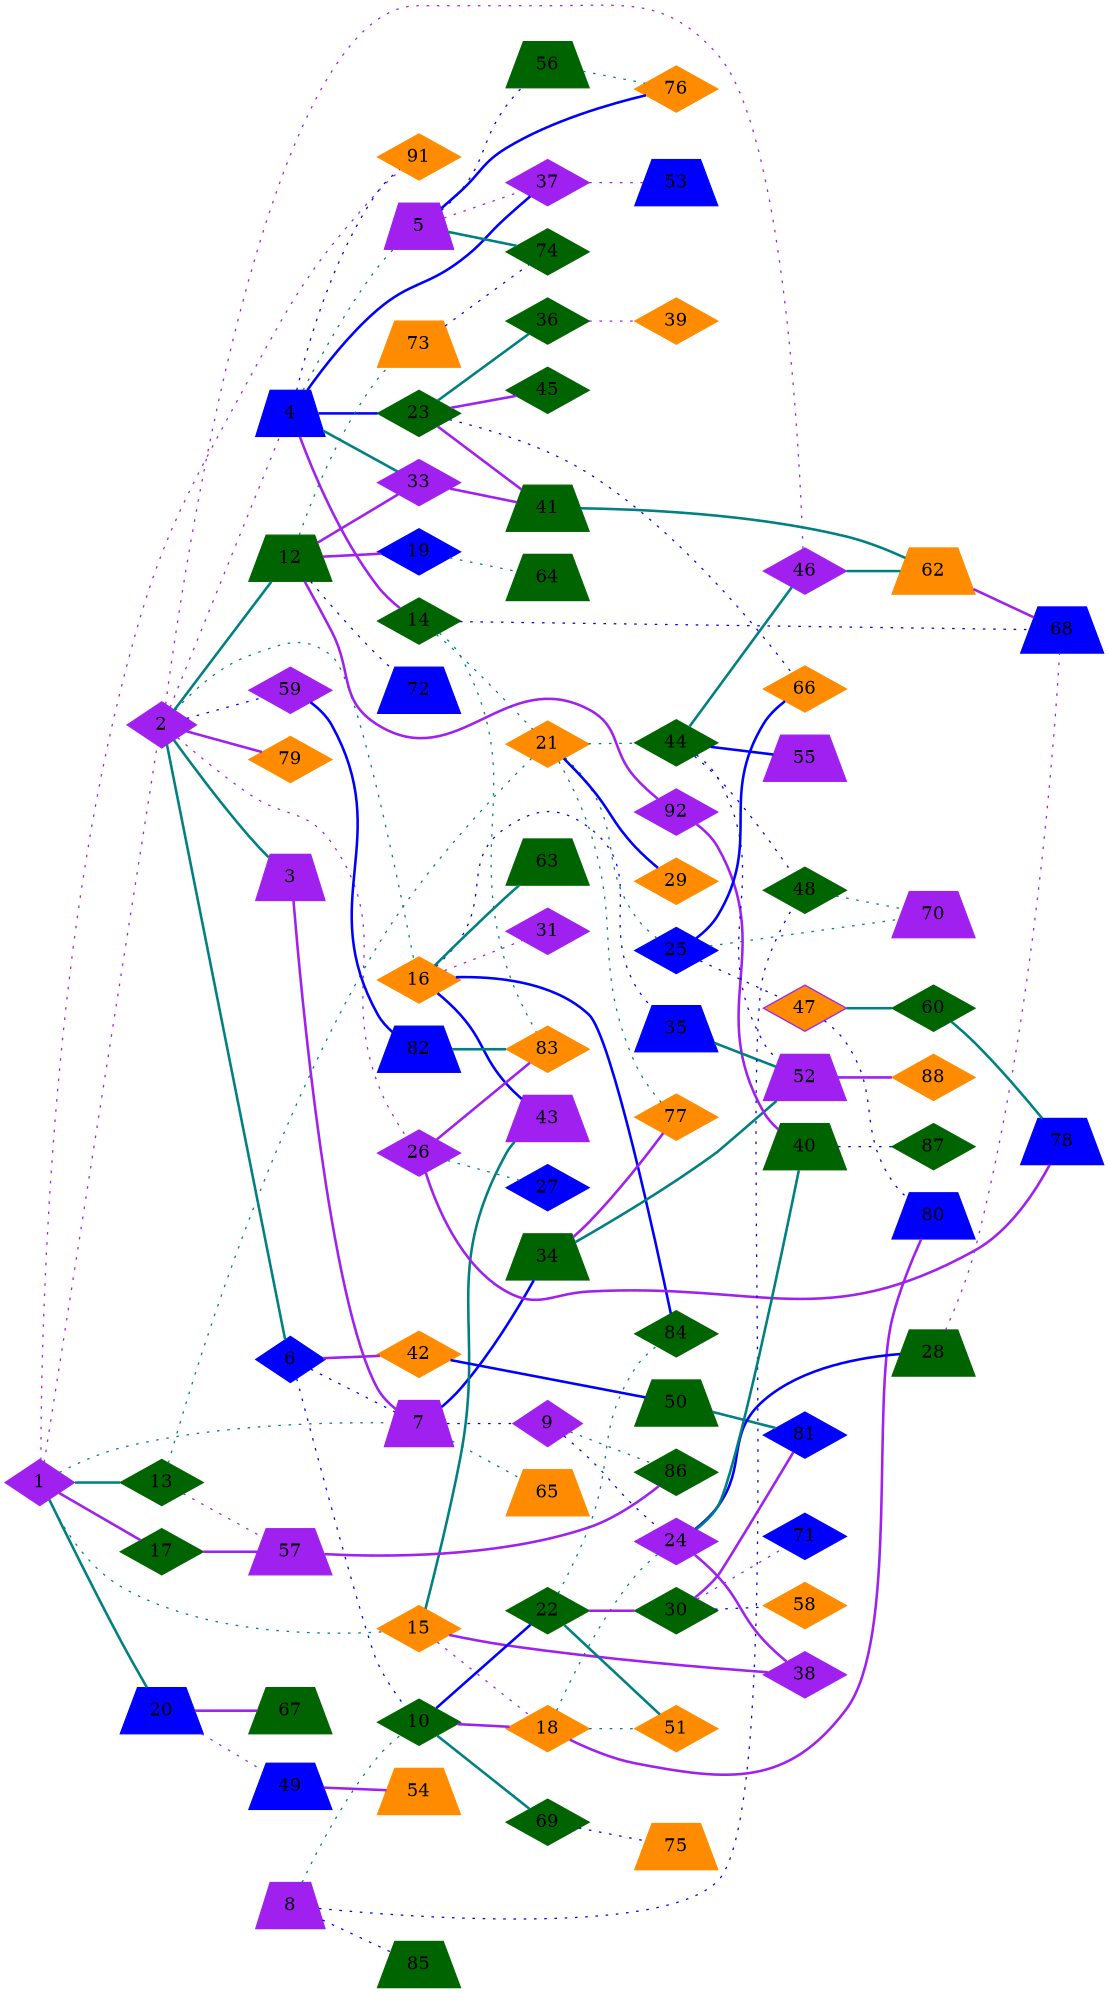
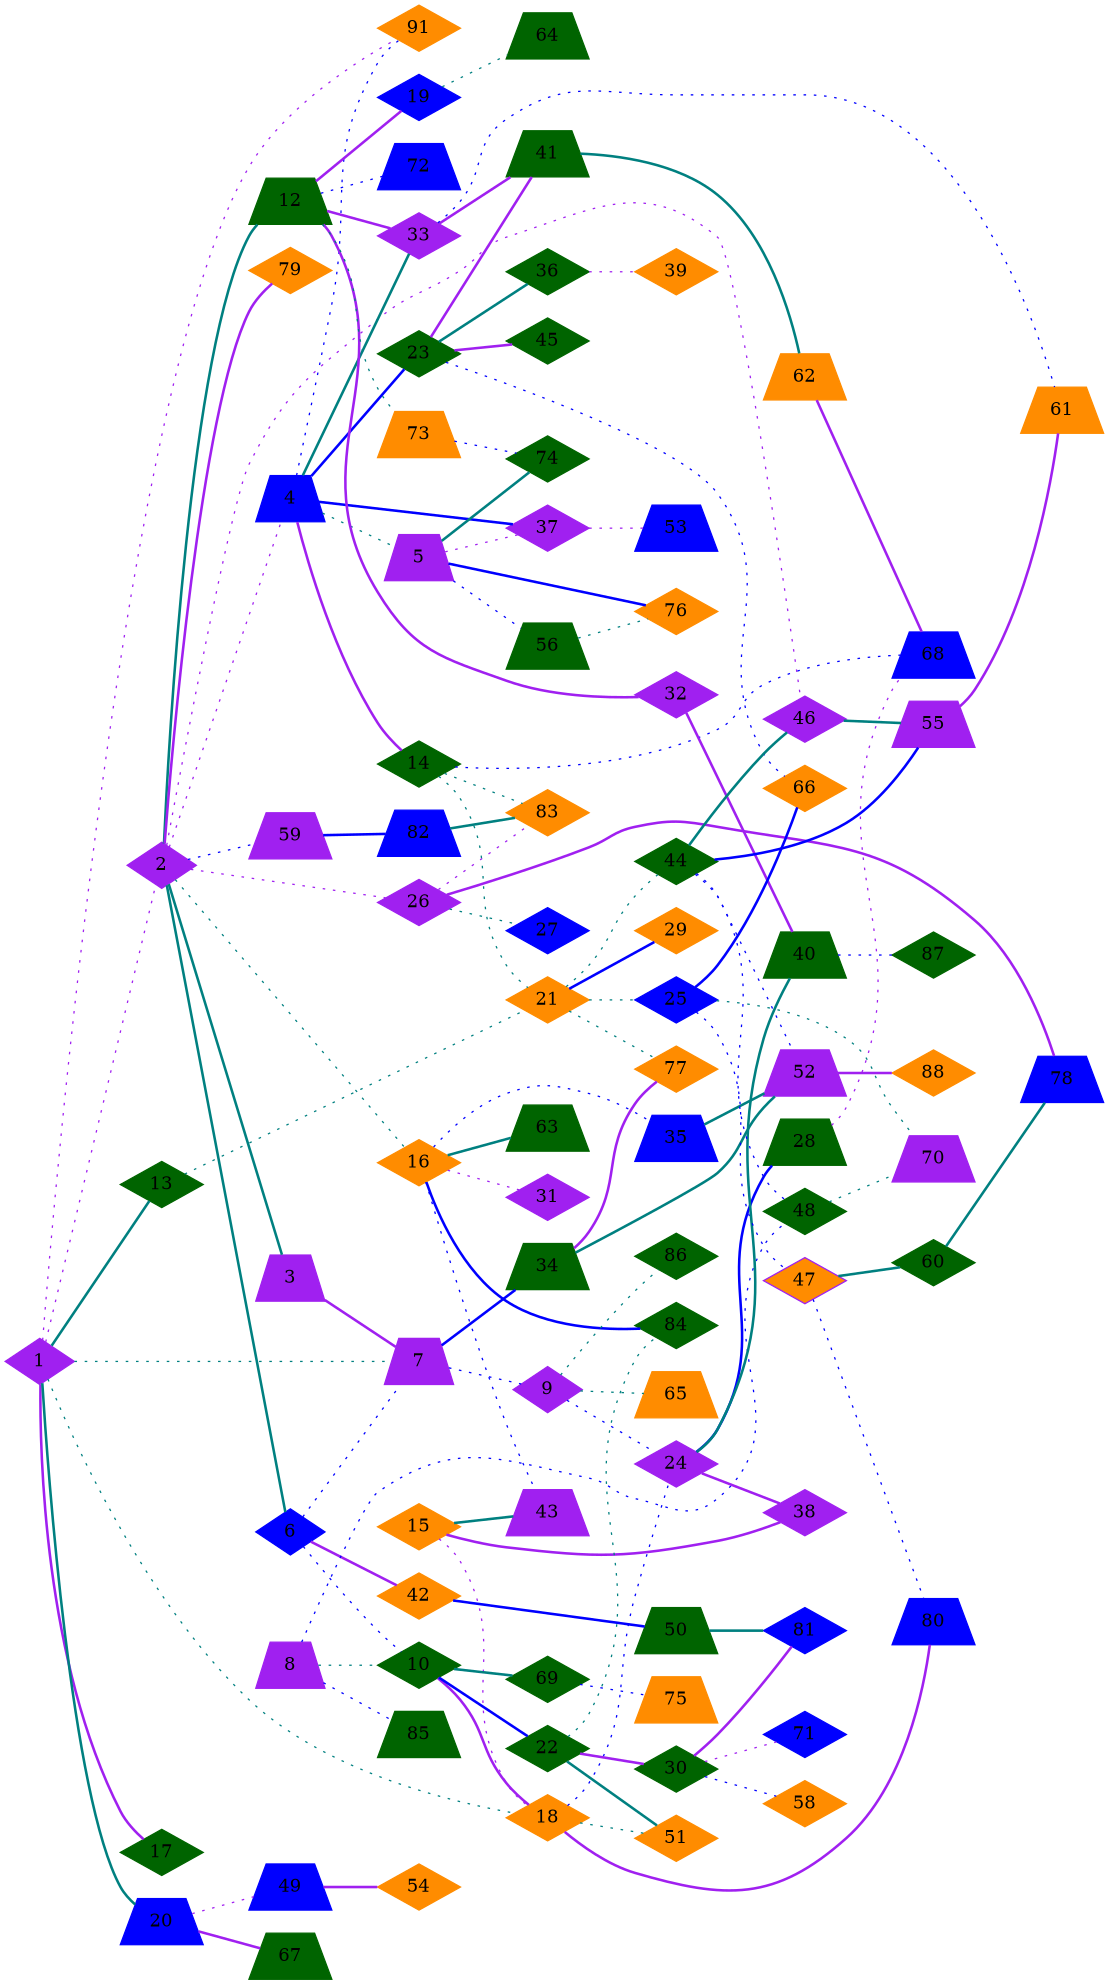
node "61": added
edge "46" -- "62": now "46" -- "55"
node "59": shape diamond -> trapezium
node "92": label "92" -> "32"
edge "16" -- "43": style bold -> dotted
edge "83" -- "26": style bold -> dotted
edge "7" -- "65": now "9" -- "65"
node "57": removed
edge "1" -- "15": now "1" -- "18"
edge "24" -- "18": color teal -> blue
node "54": shape trapezium -> diamond
